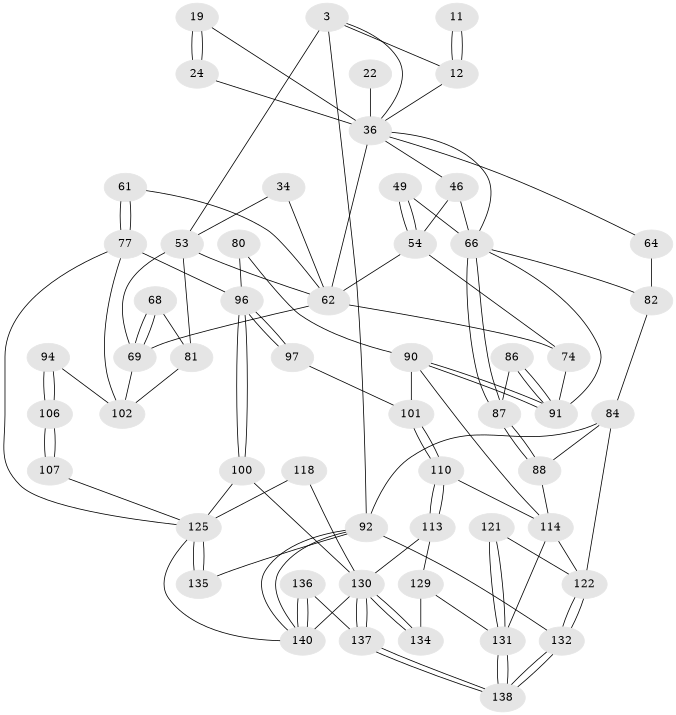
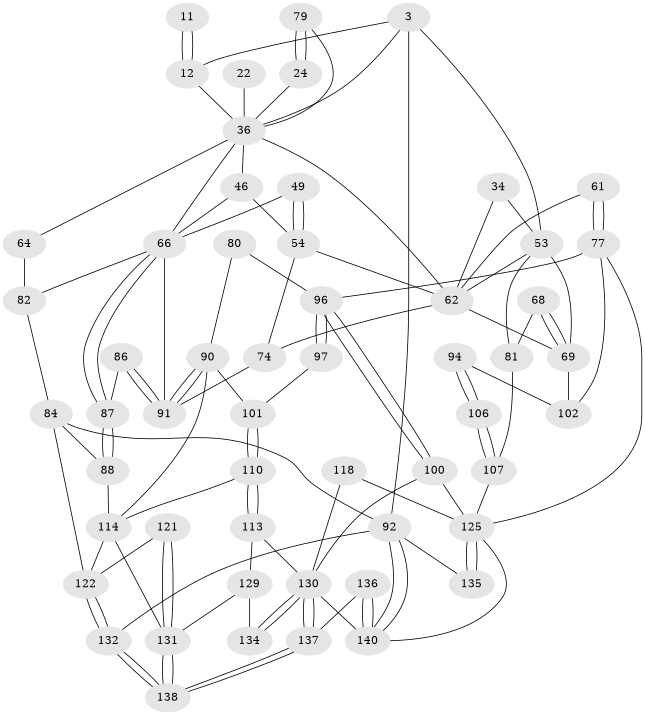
node "19": label "19" -> "79"
edge "81" -- "102": now "81" -- "107"
